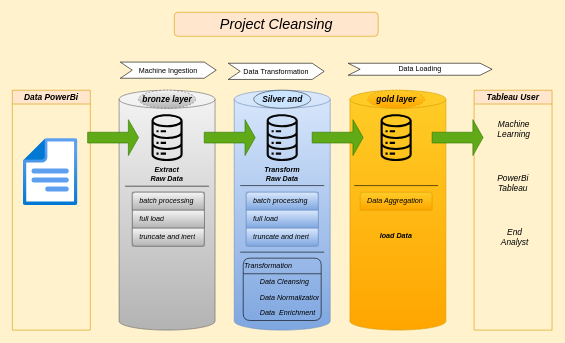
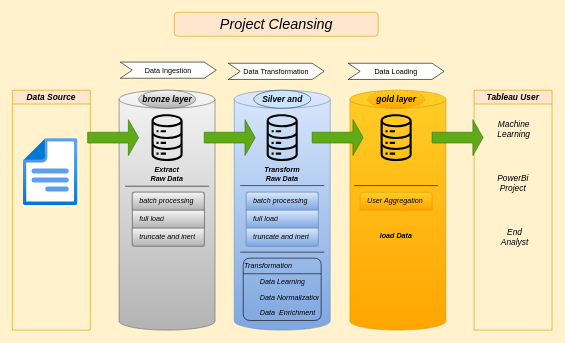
node "Data Loading": size 144x12 -> 96x16
node "Machine Ingestion": label "Machine Ingestion" -> "Data Ingestion"
node "Data PowerBi": label "Data PowerBi" -> "Data Source"
node "bronze layer": style dashed -> solid
node "PowerBi Tableau": label "PowerBi Tableau" -> "PowerBi Project"
node "Data Aggregation": label "Data Aggregation" -> "User Aggregation"
node "Data Cleansing": label "Data Cleansing" -> "Data Learning"
